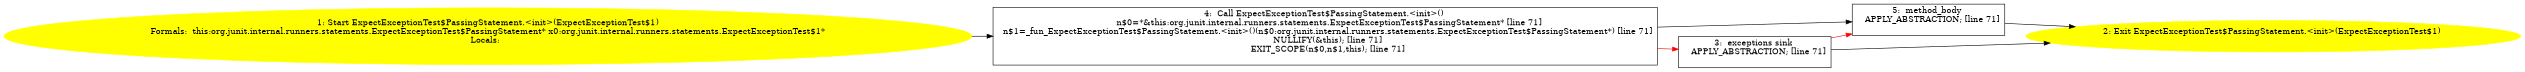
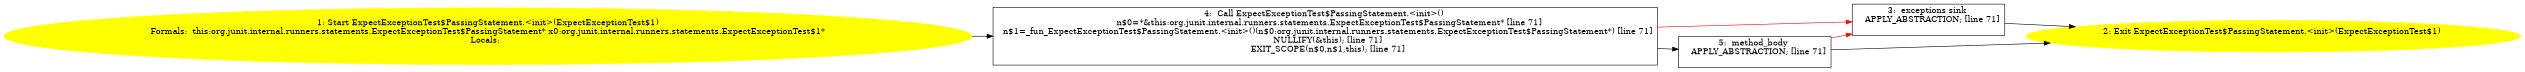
edge "3:  exceptions sink APPLY_ABSTRACTION; [line 71]" -> "5:  method_body APPLY_ABSTRACTION; [line 71]": reversed
